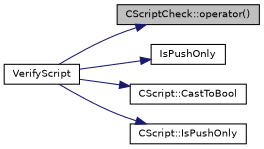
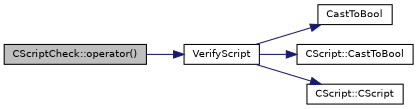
edge "VerifyScript" -> "CScriptCheck::operator()": reversed
node "IsPushOnly": label "IsPushOnly" -> "CastToBool"
node "CScript::IsPushOnly": label "CScript::IsPushOnly" -> "CScript::CScript"
